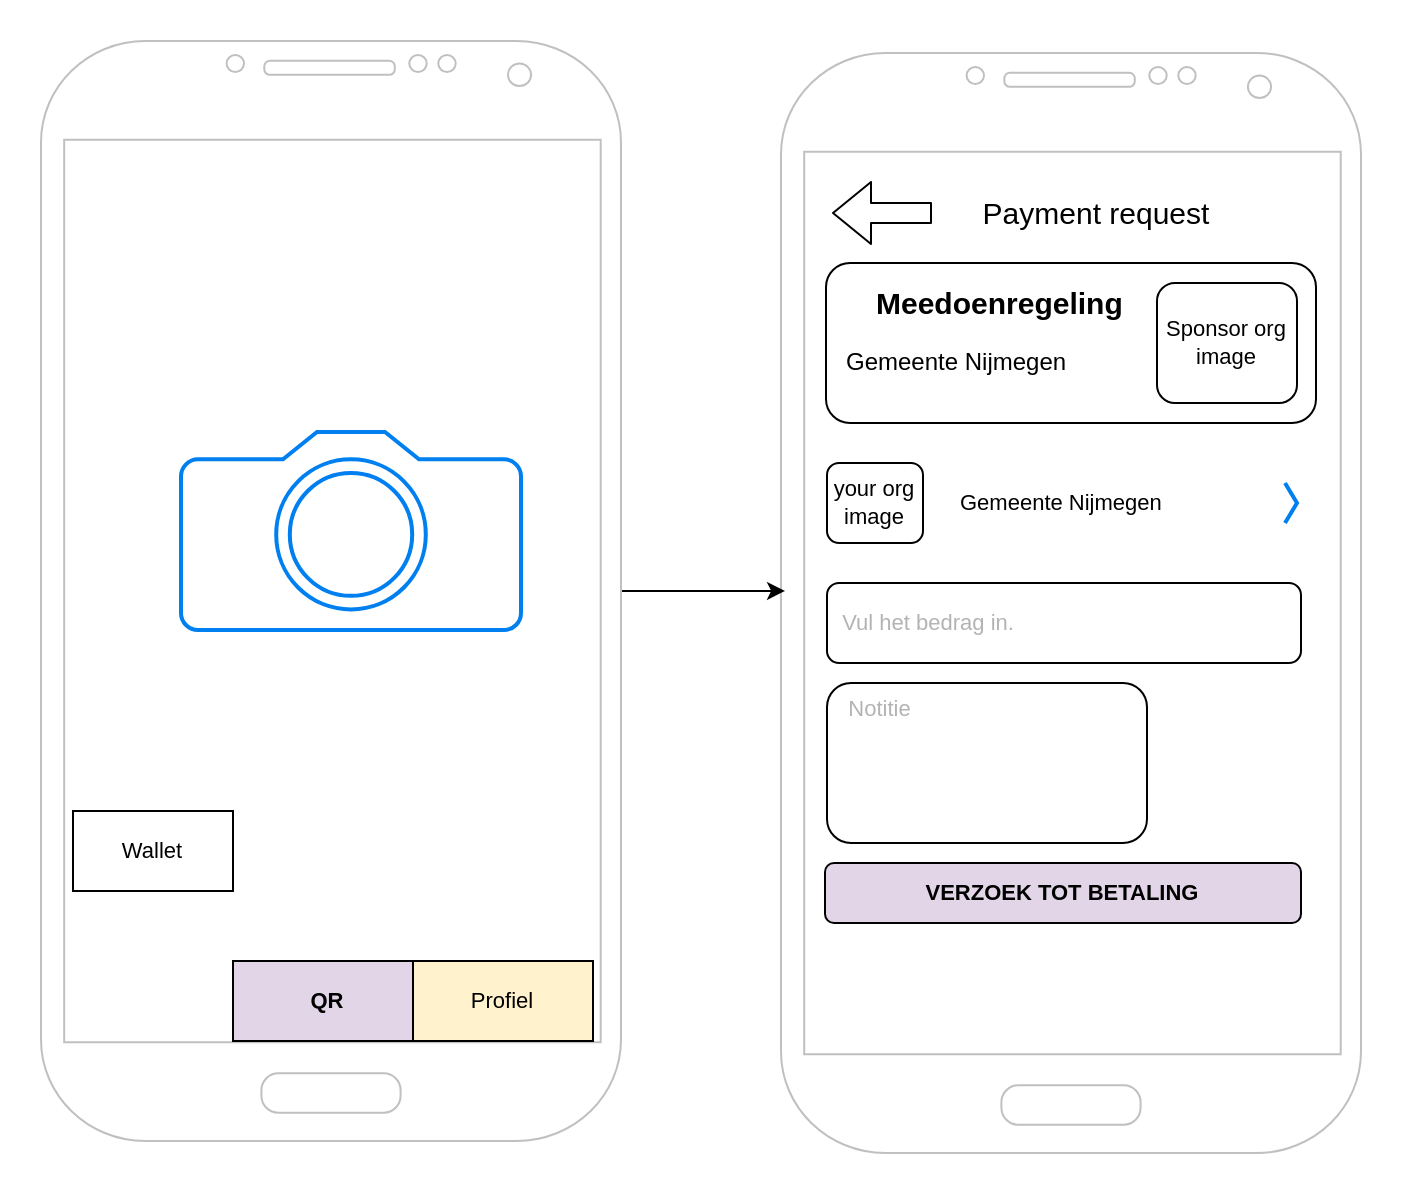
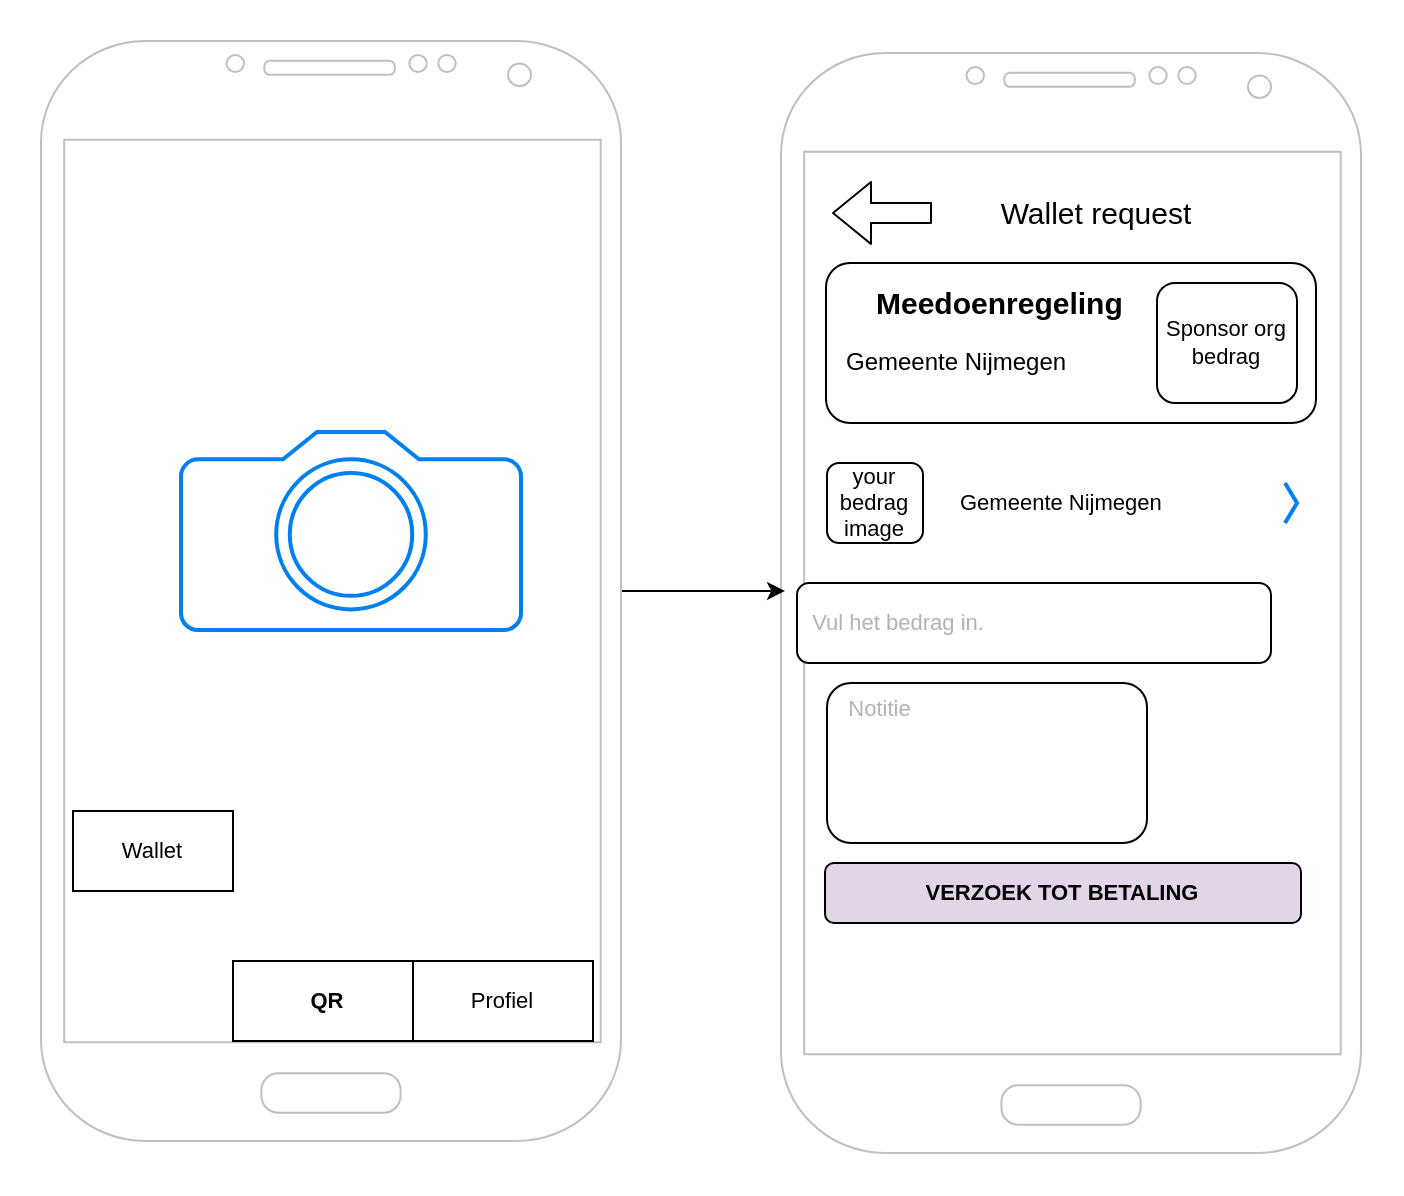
node "Payment request": label "Payment request" -> "Wallet request"
node "Sponsor org image": label "Sponsor org image" -> "Sponsor org bedrag"
node "your org image": label "your org image" -> "your bedrag image"
node "Vul het bedrag in.": moved (1064, 623) -> (1034, 623)
node "QR": fillcolor #e1d5e7 -> #ffffff
node "Profiel": fillcolor #fff2cc -> #ffffff
